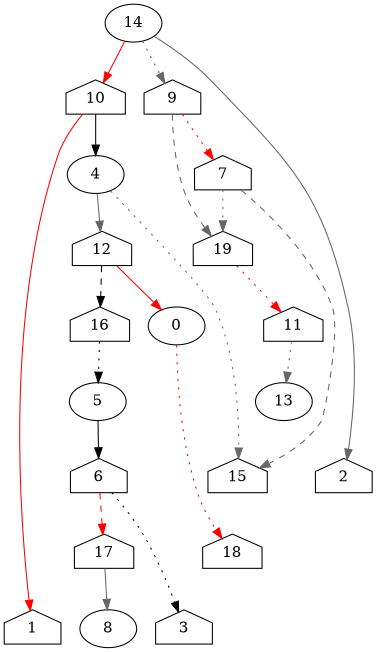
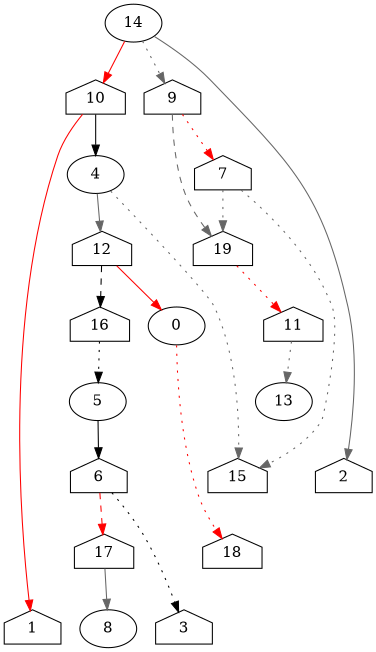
edge "7" -> "15": style dashed -> dotted
